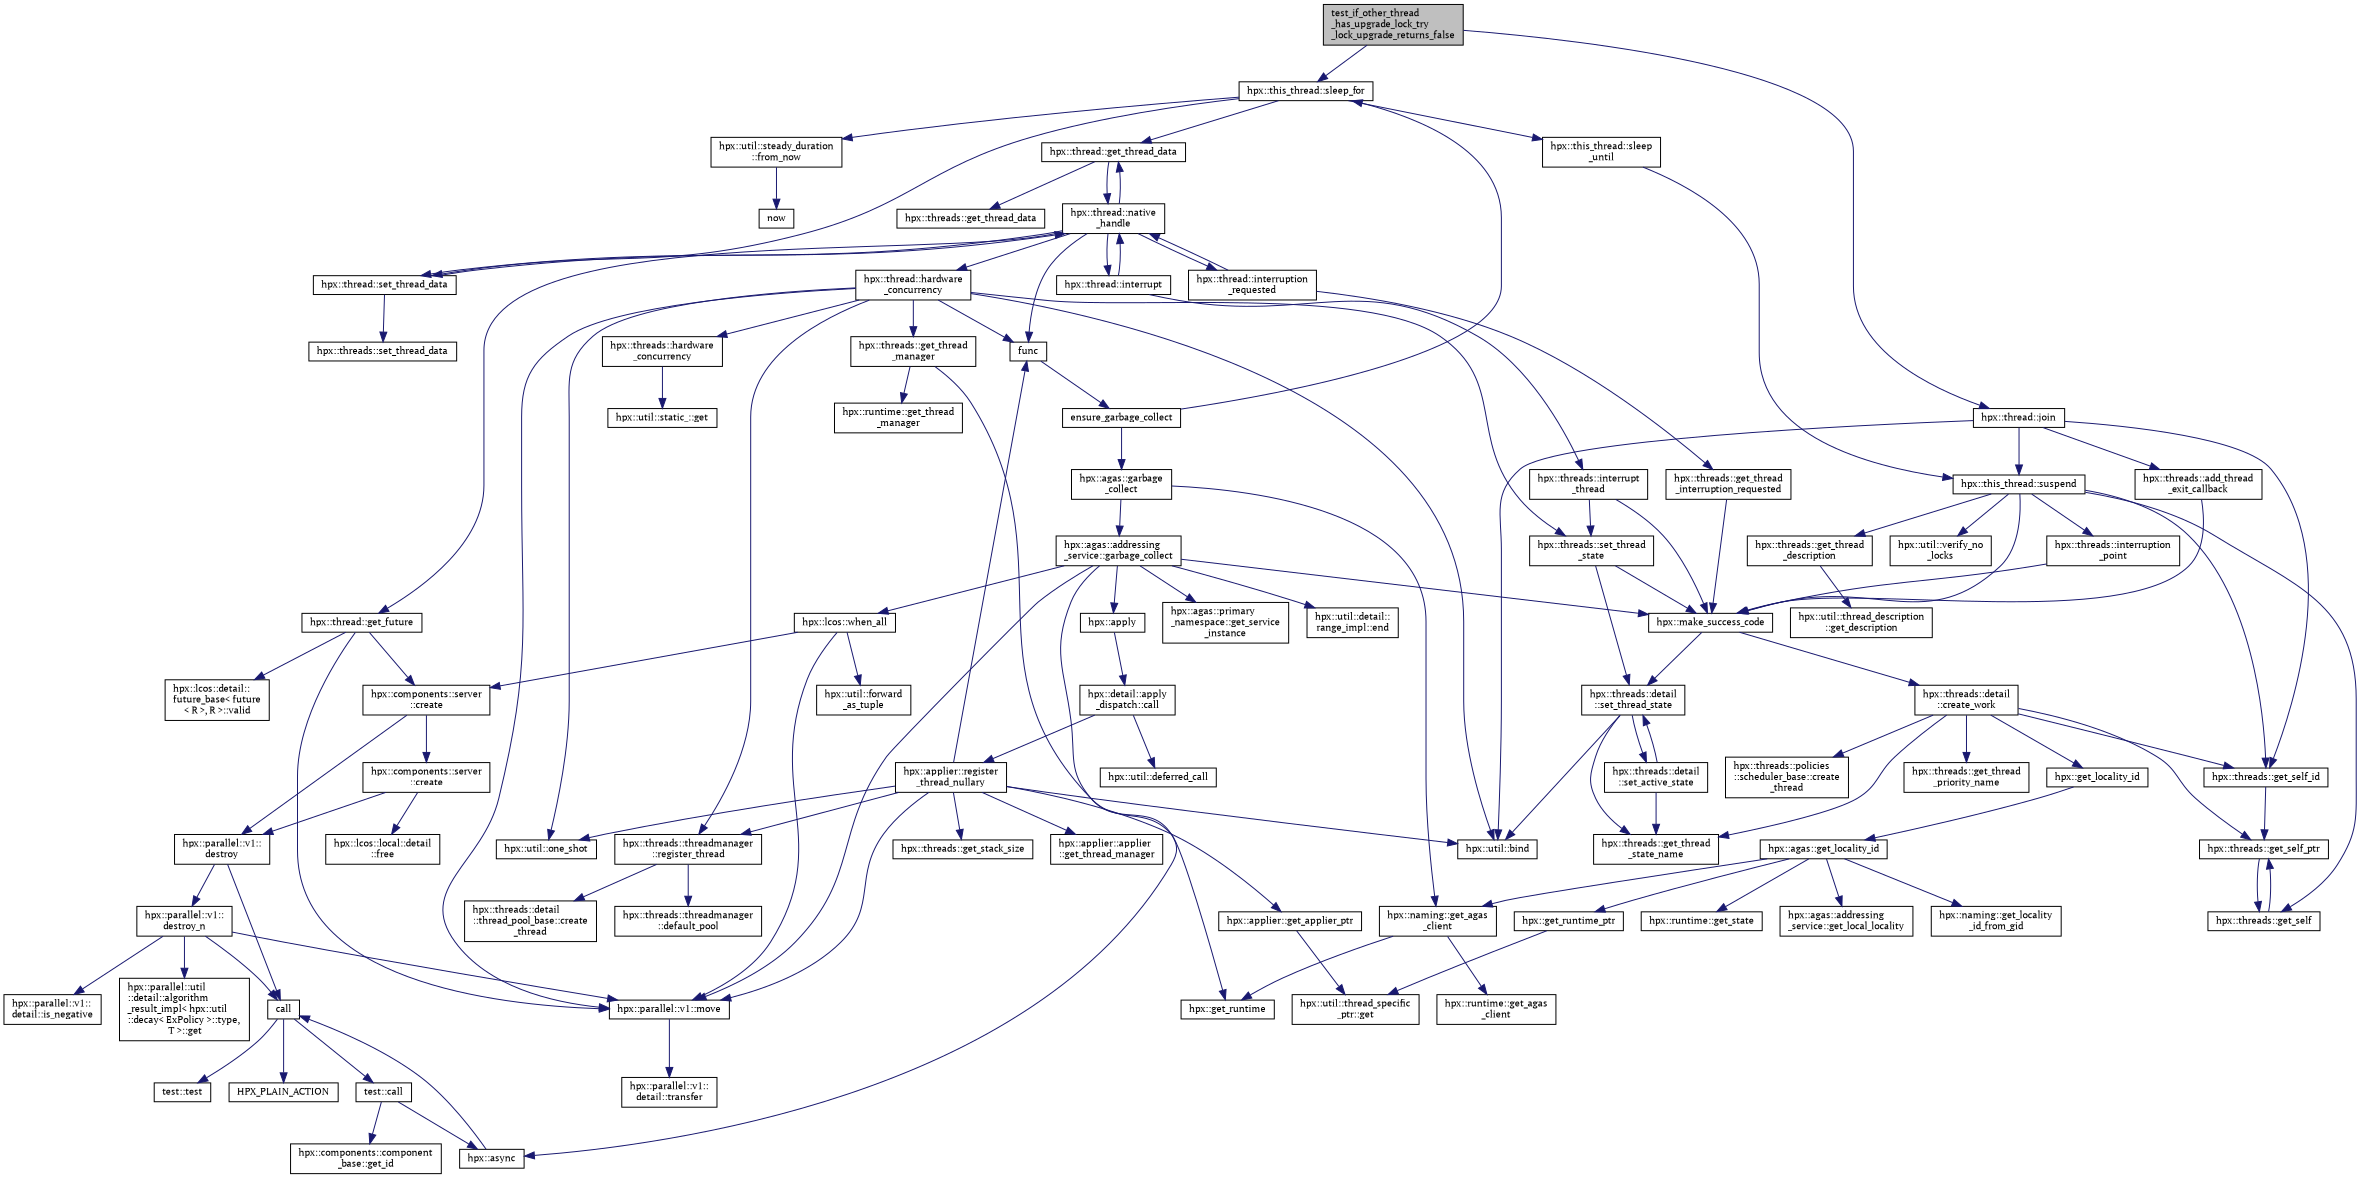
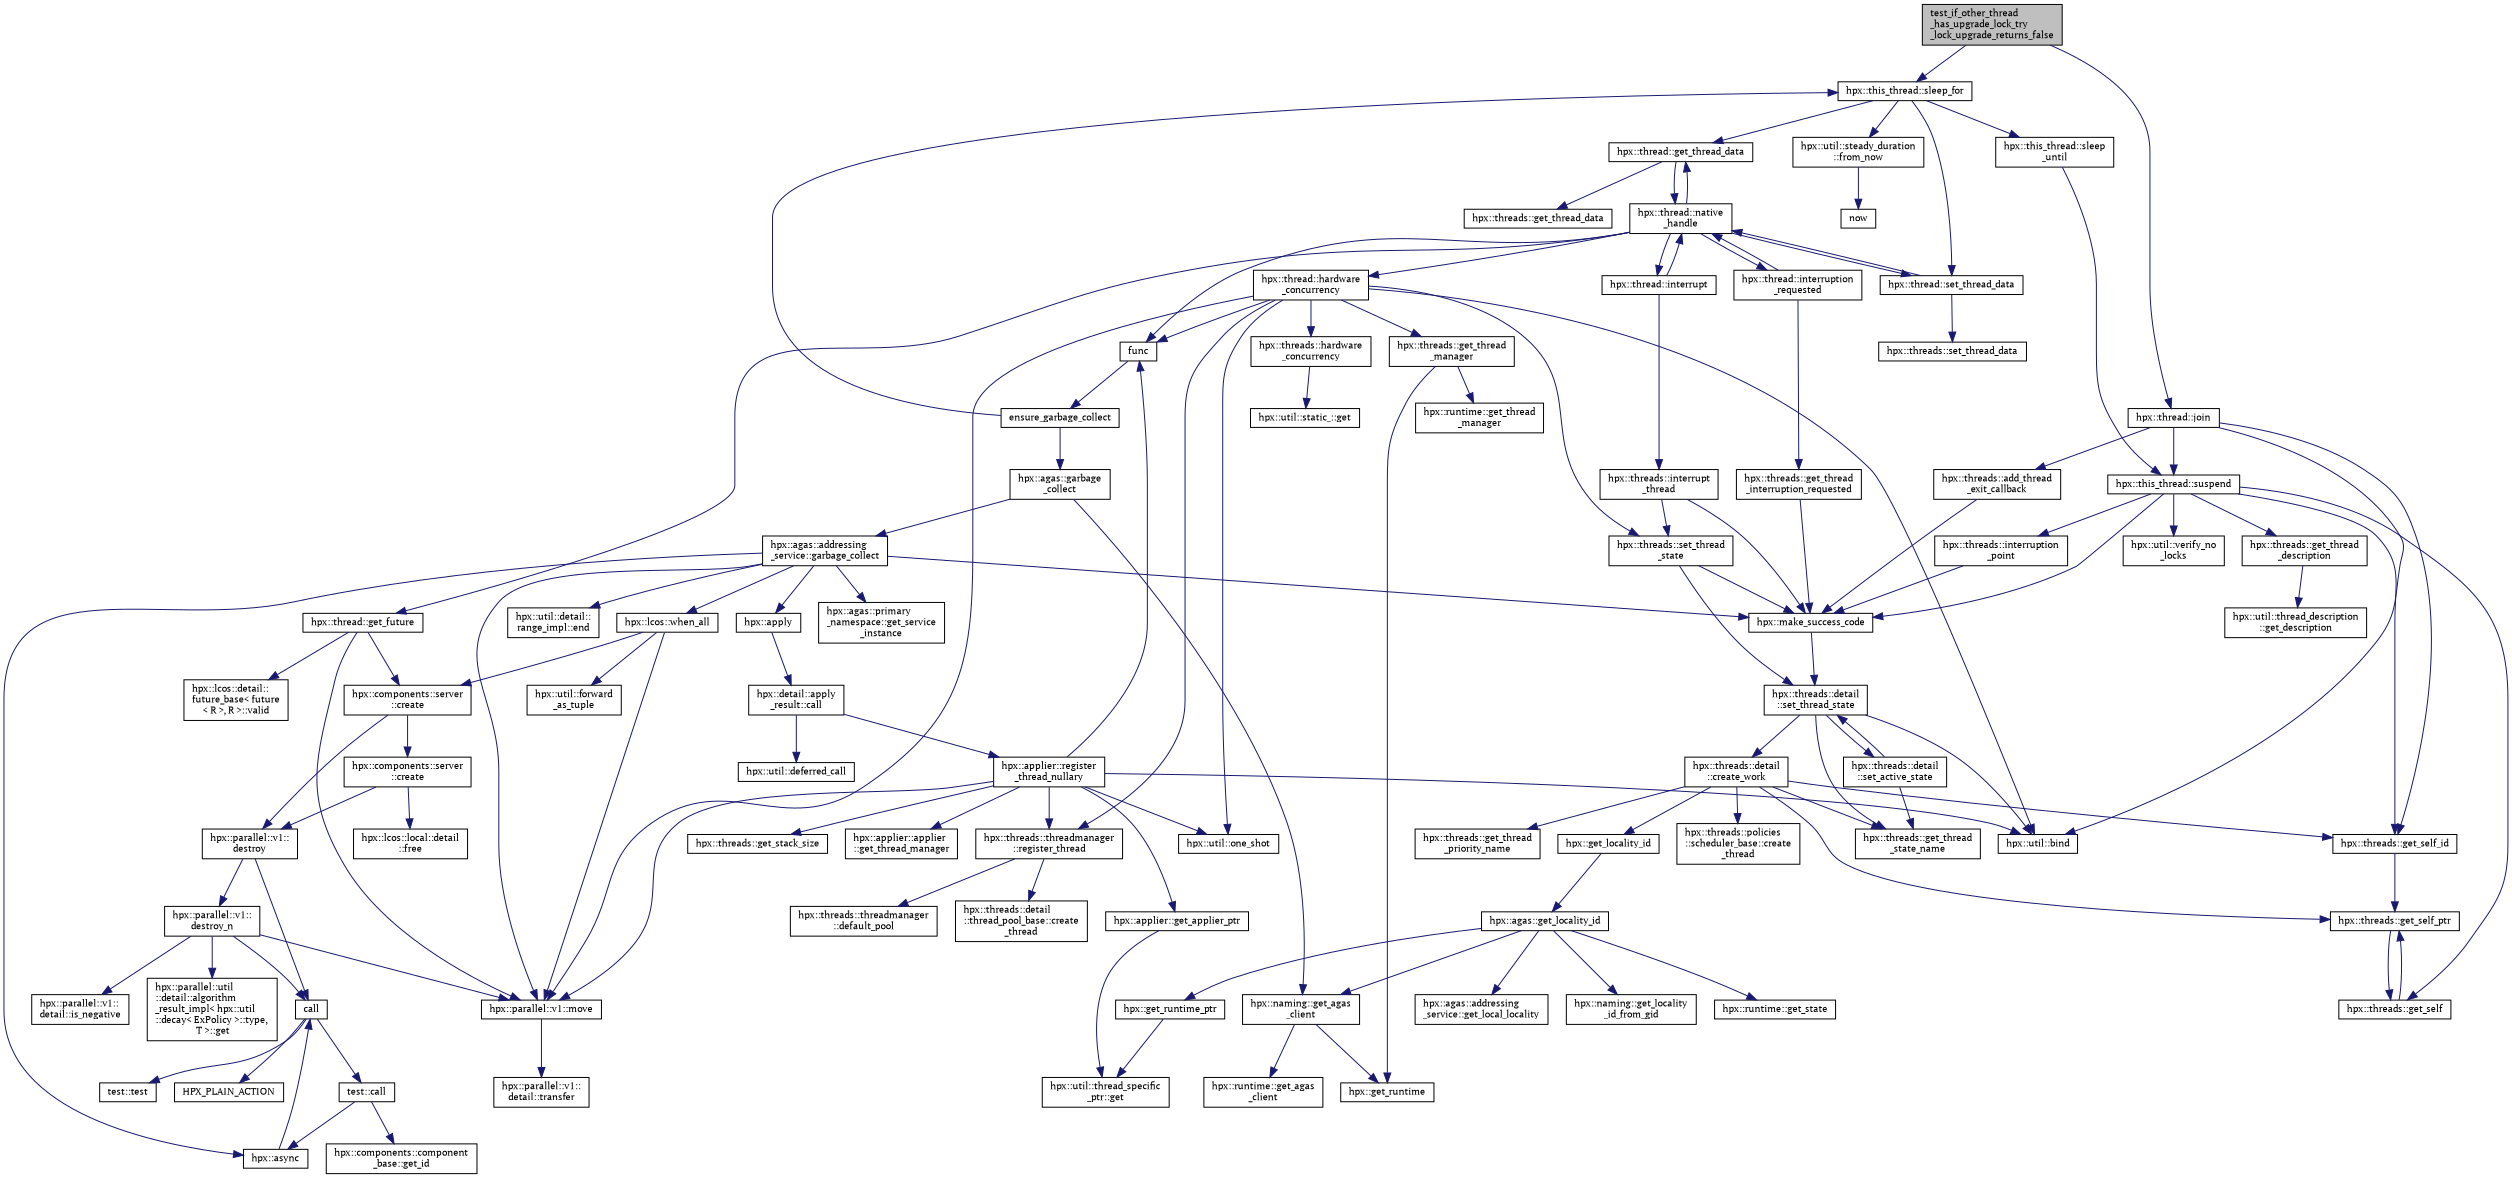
edge "hpx::make_success_code" -> "hpx::threads::detail ::create_work": now "hpx::threads::detail ::set_thread_state" -> "hpx::threads::detail ::create_work"
node "hpx::detail::apply _dispatch::call": label "hpx::detail::apply _dispatch::call" -> "hpx::detail::apply _result::call"
